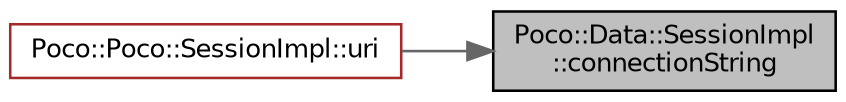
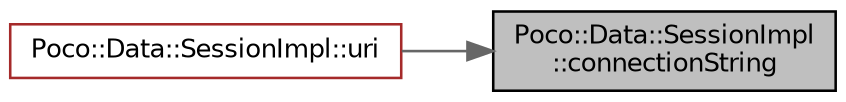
node "Poco::Poco::SessionImpl::uri": label "Poco::Poco::SessionImpl::uri" -> "Poco::Data::SessionImpl::uri"
